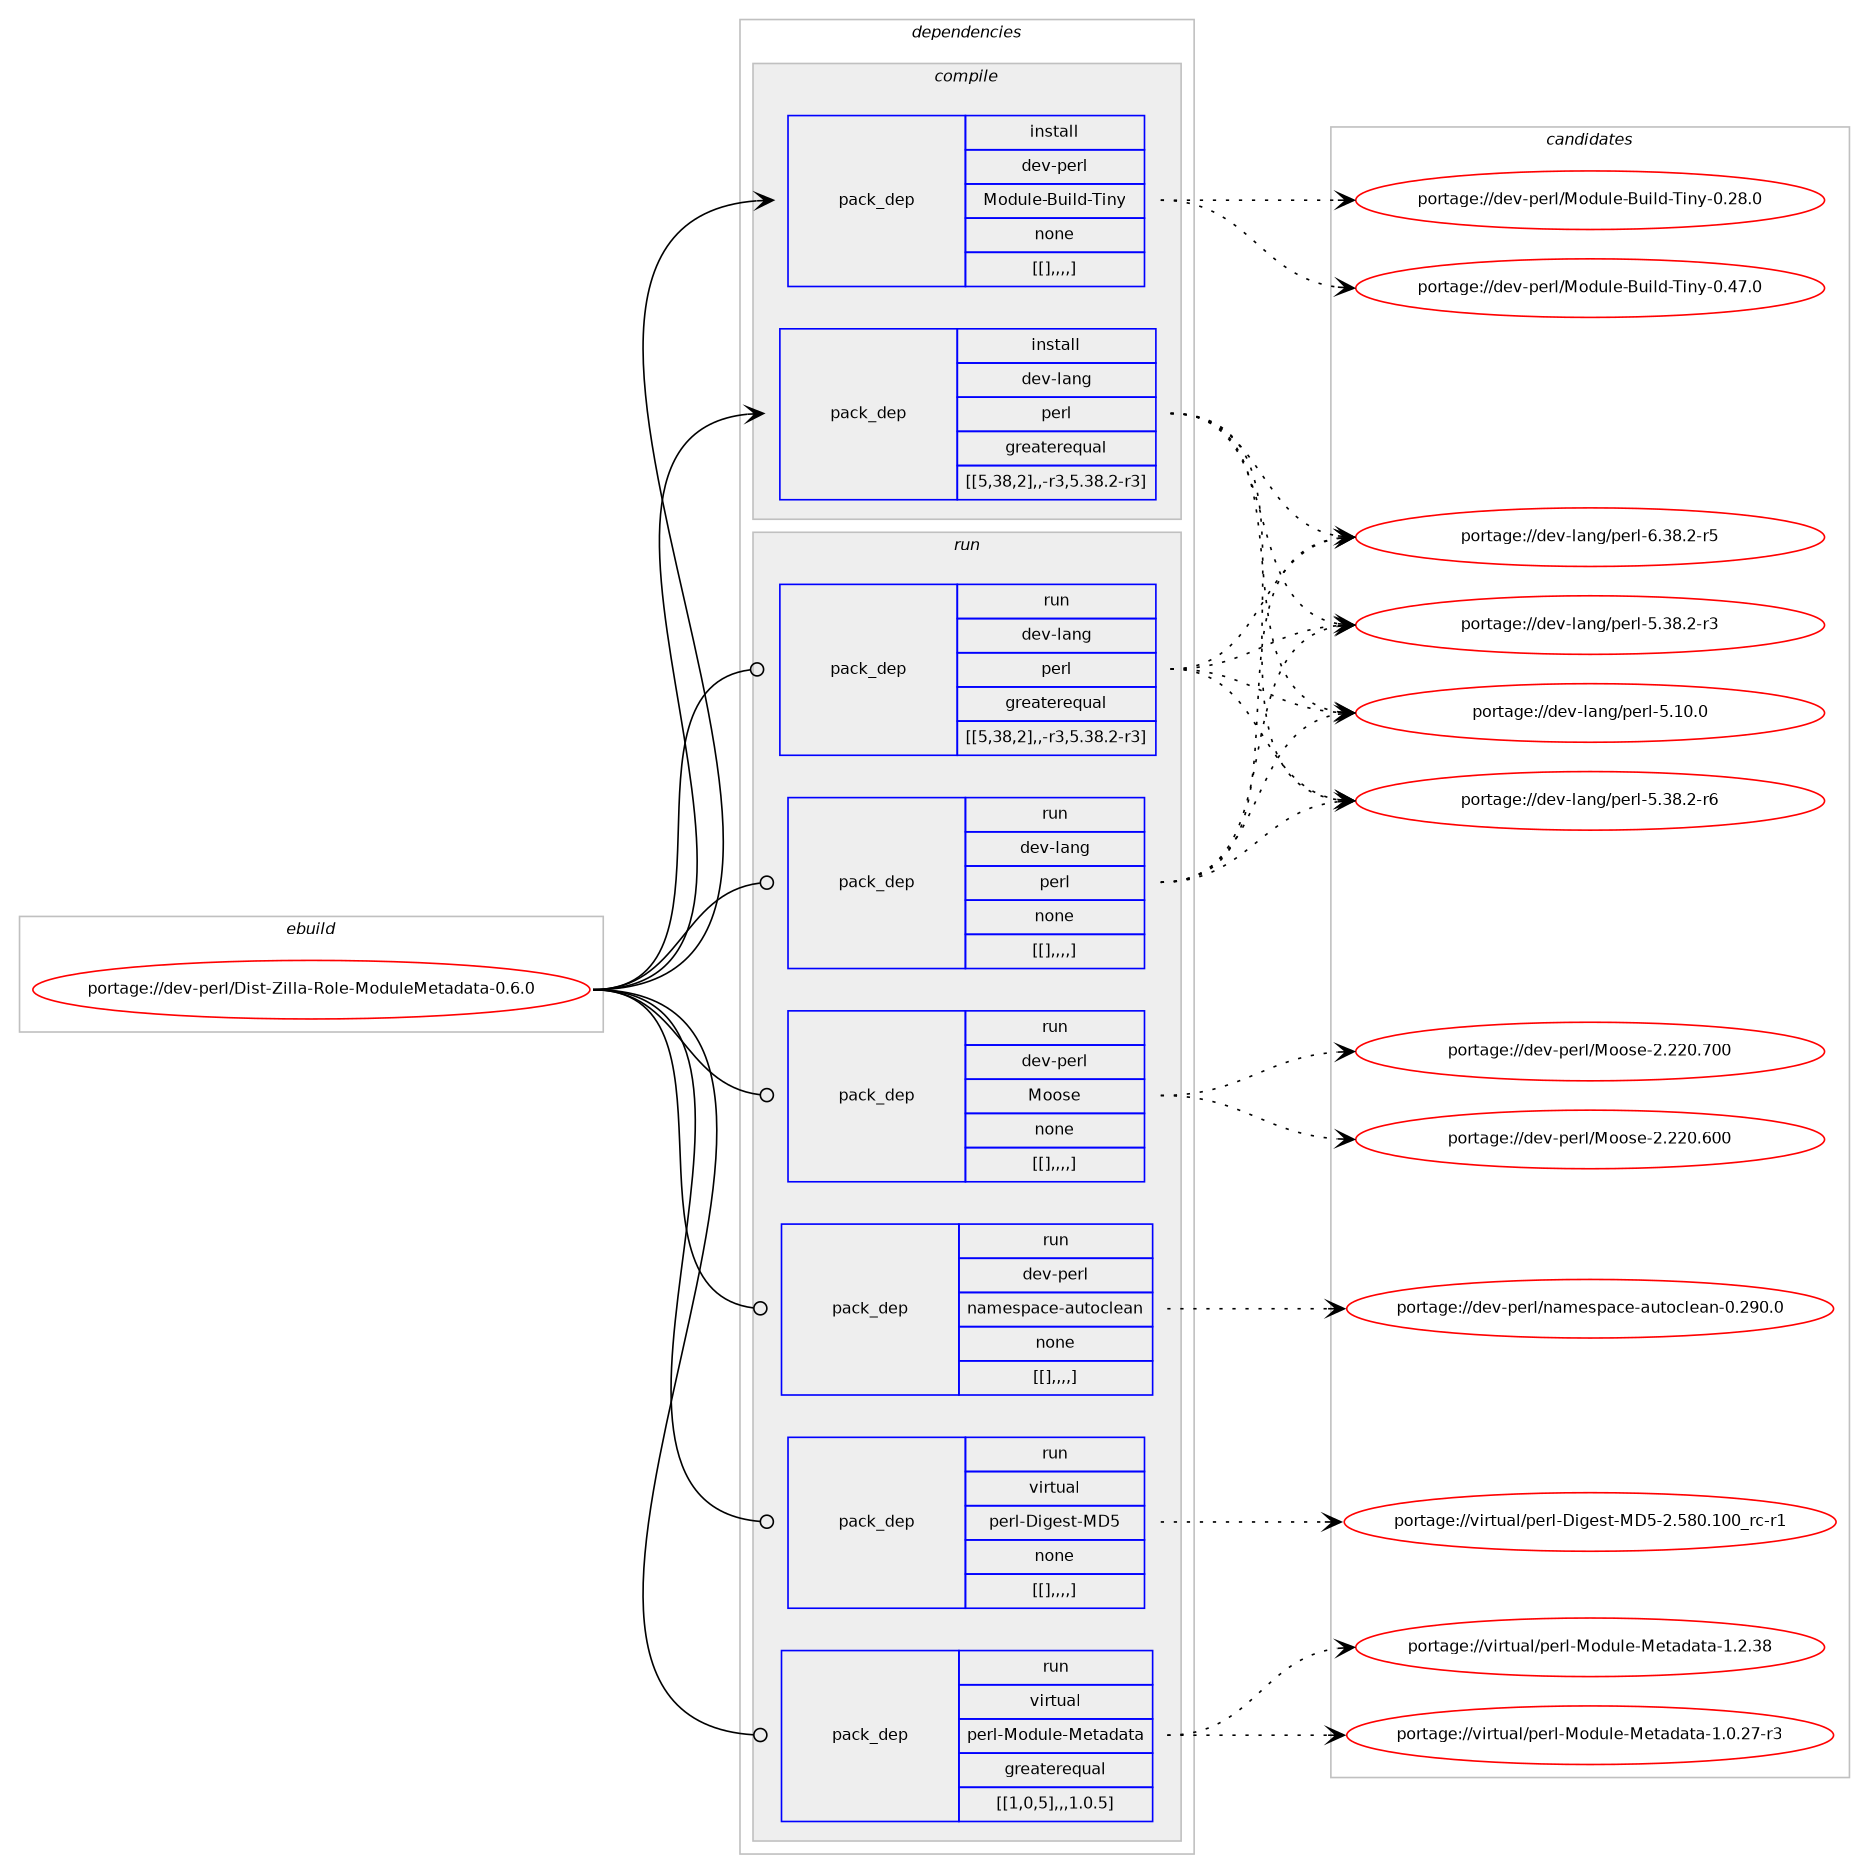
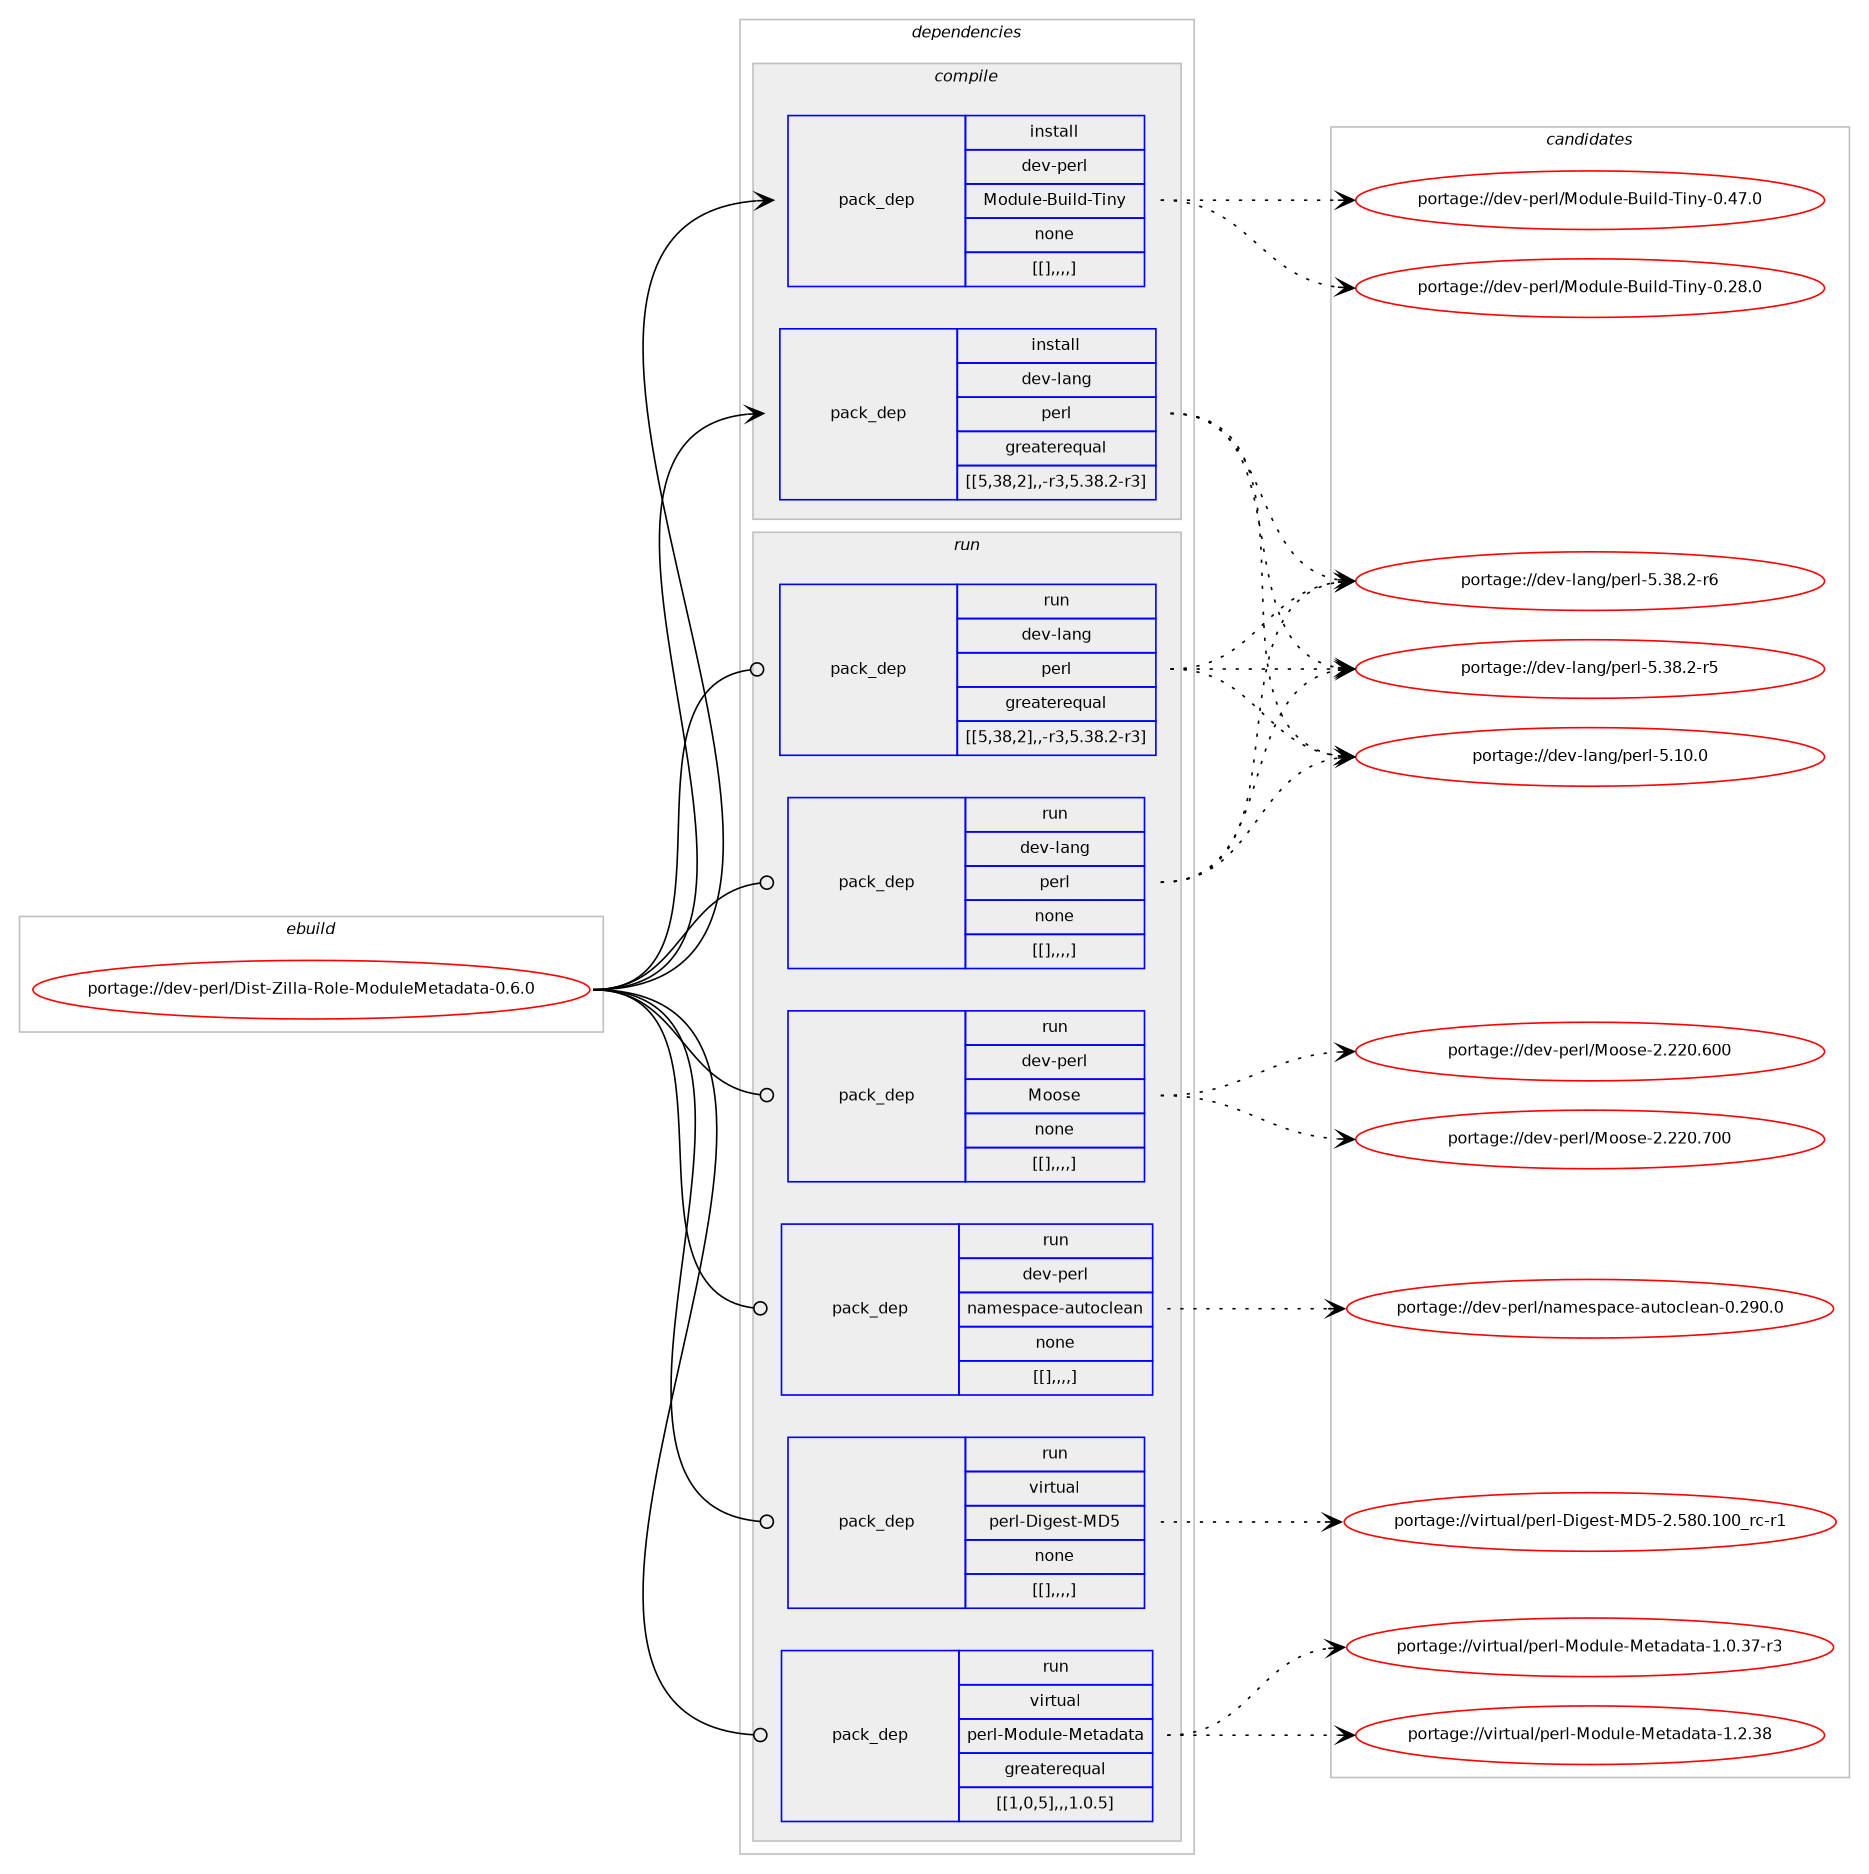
node "portage://dev-lang/perl-6.38.2-r5": label "portage://dev-lang/perl-6.38.2-r5" -> "portage://dev-lang/perl-5.38.2-r5"
node "portage://dev-lang/perl-5.38.2-r3": removed
node "portage://virtual/perl-Module-Metadata-1.0.27-r3": label "portage://virtual/perl-Module-Metadata-1.0.27-r3" -> "portage://virtual/perl-Module-Metadata-1.0.37-r3"
